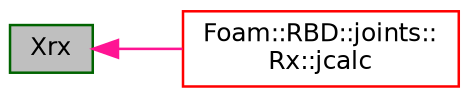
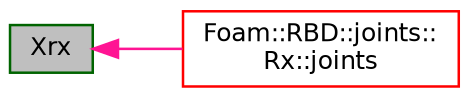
node "Foam::RBD::joints:: Rx::jcalc": label "Foam::RBD::joints:: Rx::jcalc" -> "Foam::RBD::joints:: Rx::joints"
